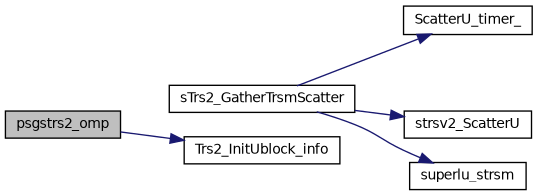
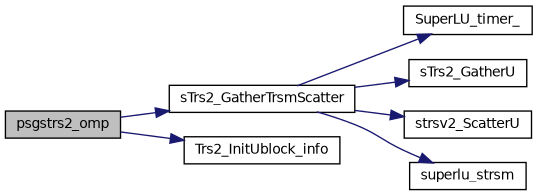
node "ScatterU_timer_": label "ScatterU_timer_" -> "SuperLU_timer_"
node "sTrs2_GatherU": added
edge "psgstrs2_omp" -> "sTrs2_GatherTrsmScatter": added
